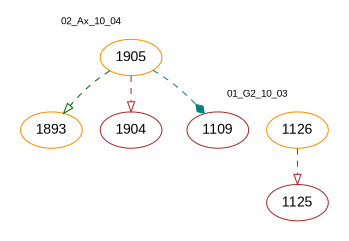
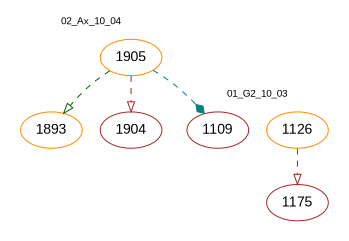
node "1125": label "1125" -> "1175"
